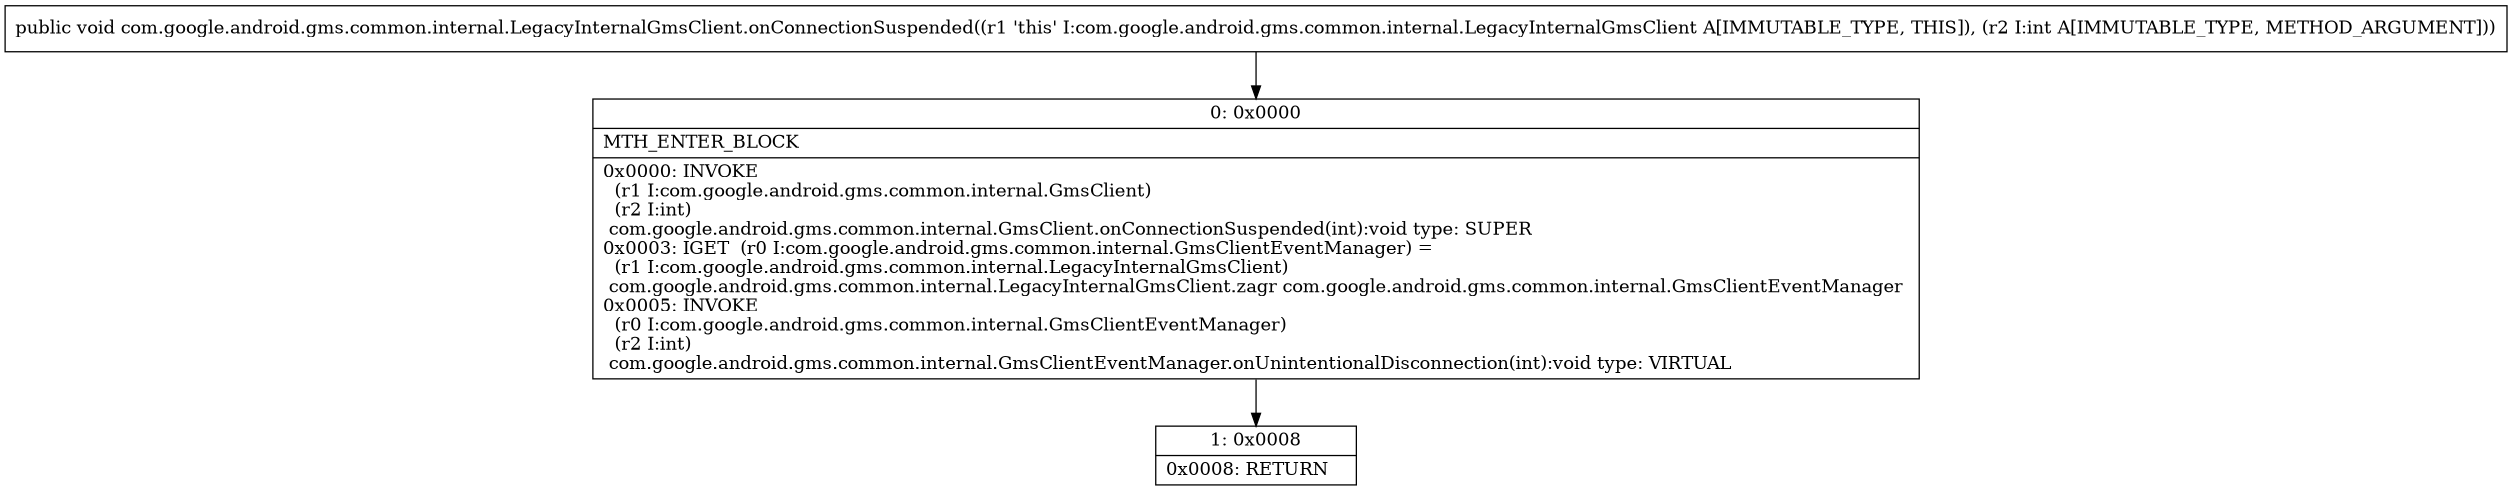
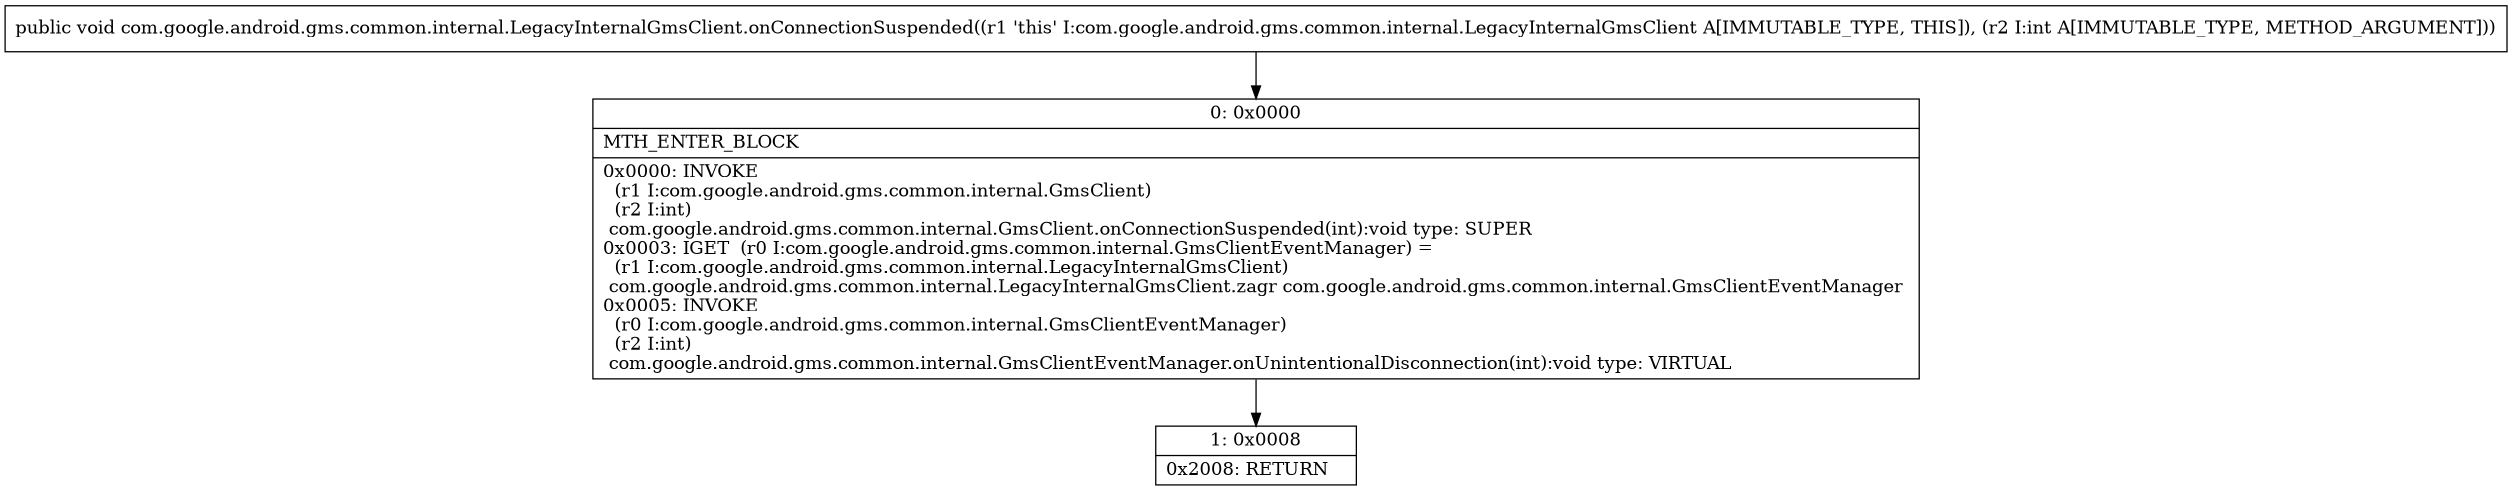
node "1: 0x0008": text "0x0008: RETURN" -> "0x2008: RETURN"
